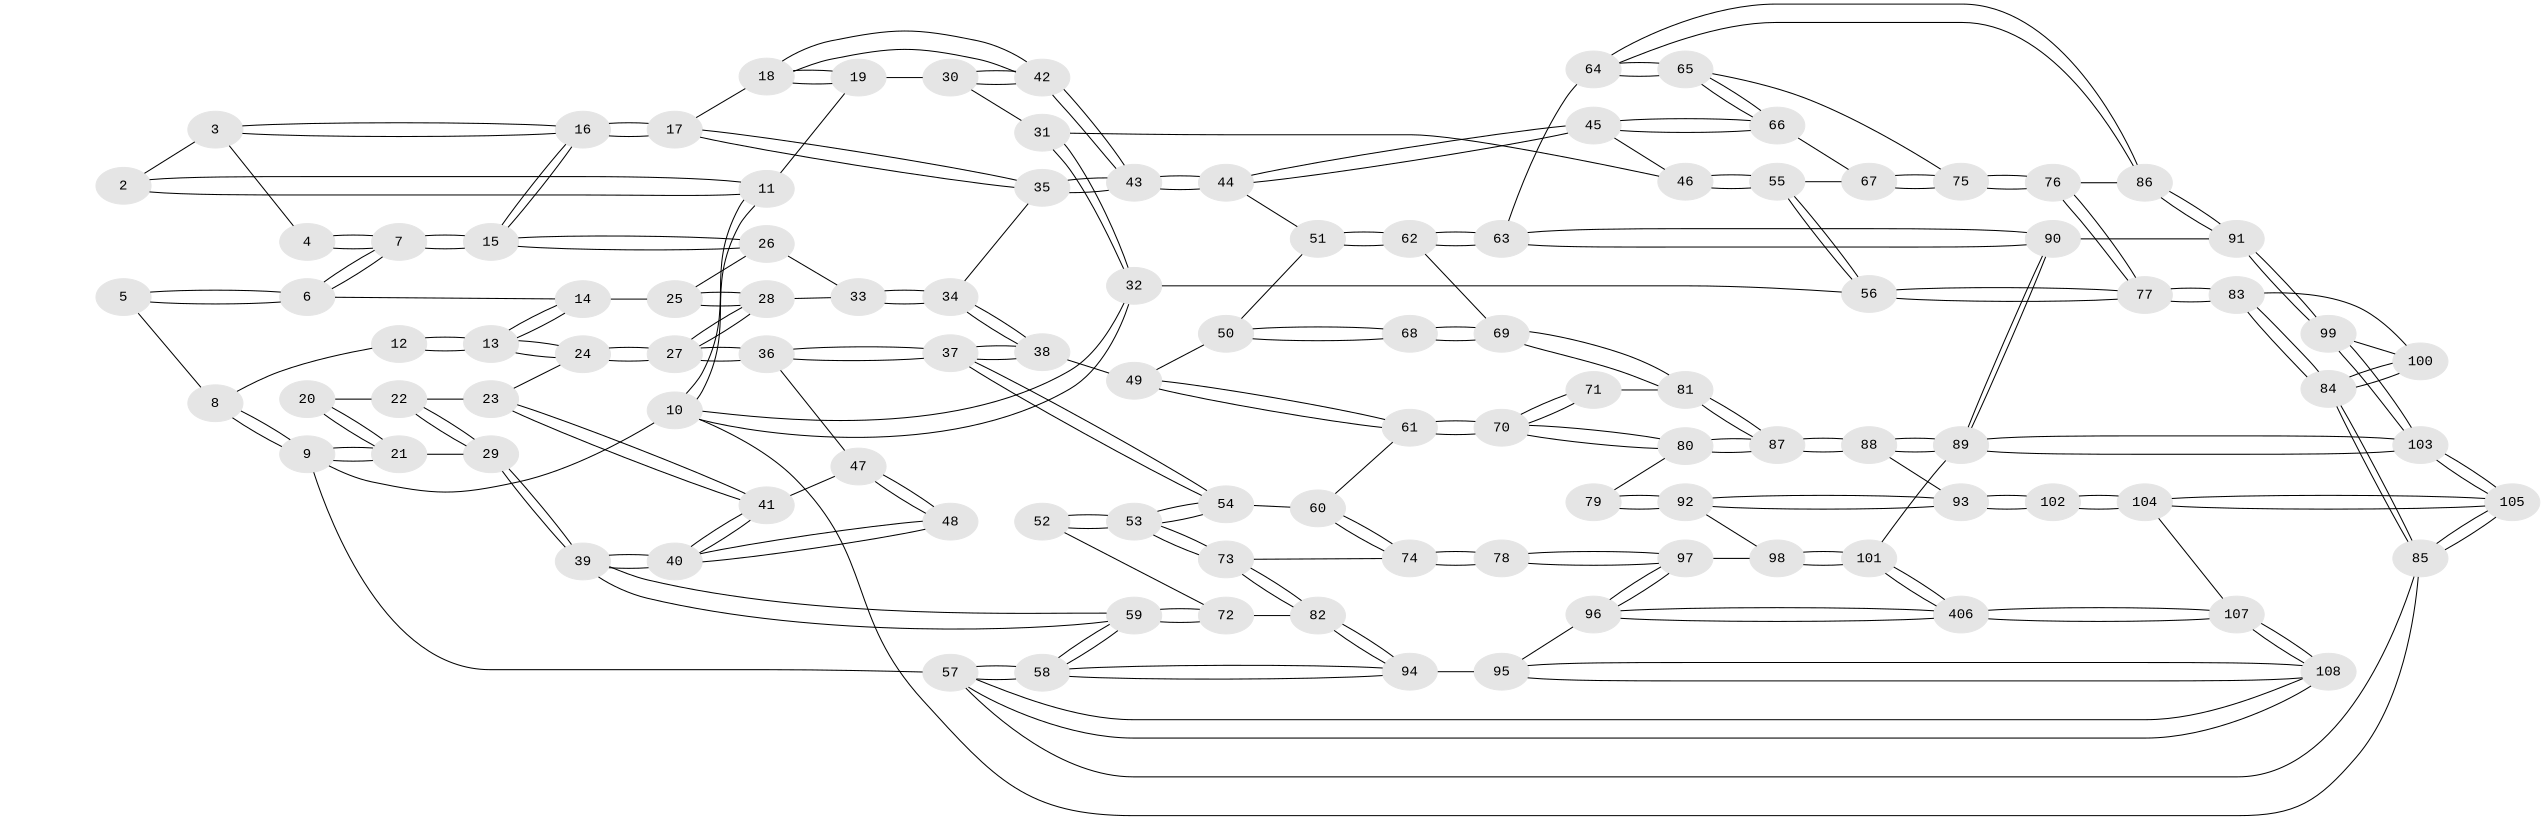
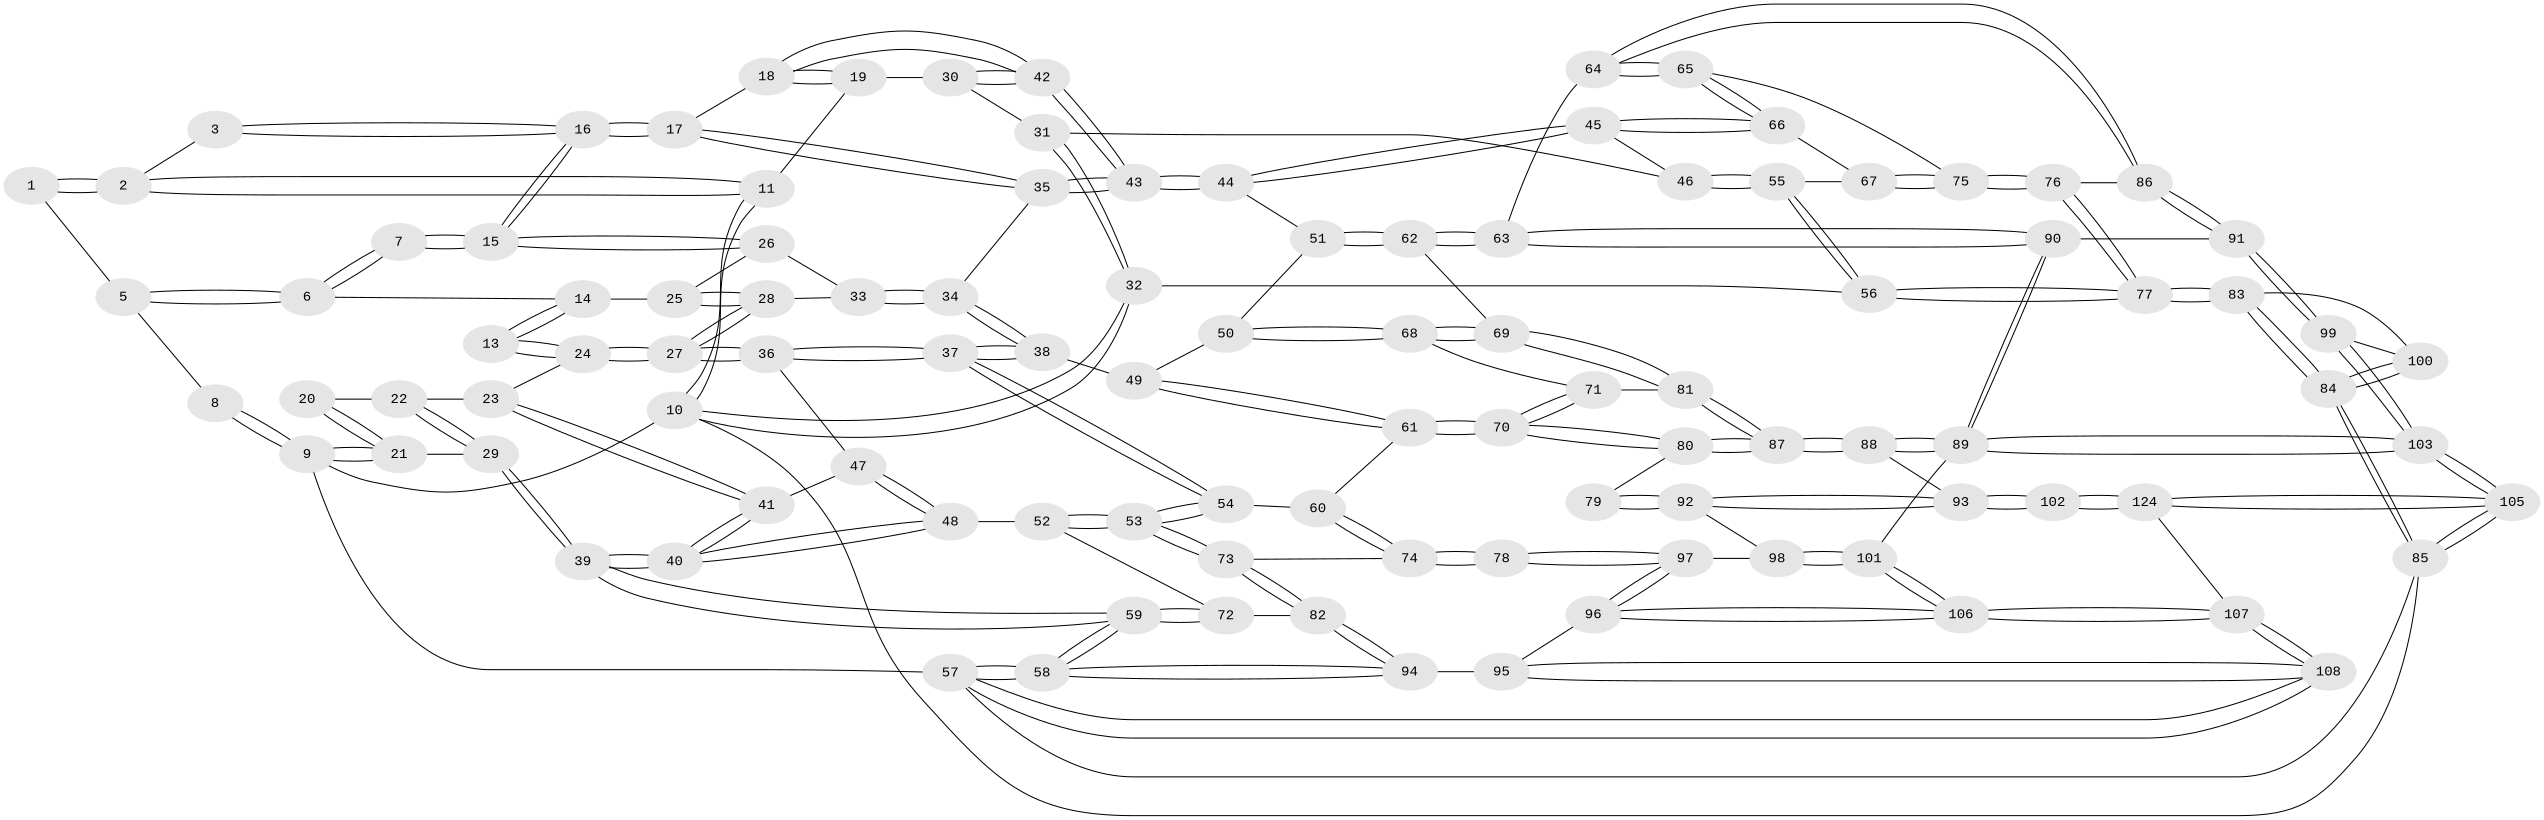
node "1": added
node "4": removed
node "12": removed
edge "68" -- "71": added
node "104": label "104" -> "124"
edge "48" -- "52": added
node "406": label "406" -> "106"
